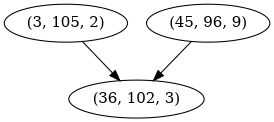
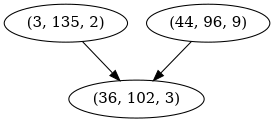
node "(3, 105, 2)": label "(3, 105, 2)" -> "(3, 135, 2)"
node "(45, 96, 9)": label "(45, 96, 9)" -> "(44, 96, 9)"
